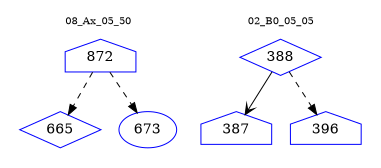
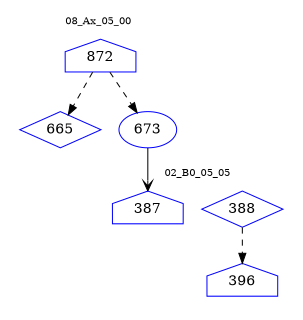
cluster "08_Ax_05_50": label "08_Ax_05_50" -> "08_Ax_05_00"
edge "388" -> "387": now "673" -> "387"
